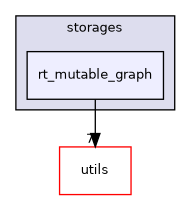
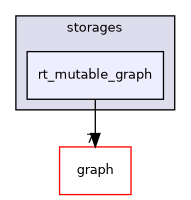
node "utils": label "utils" -> "graph"
